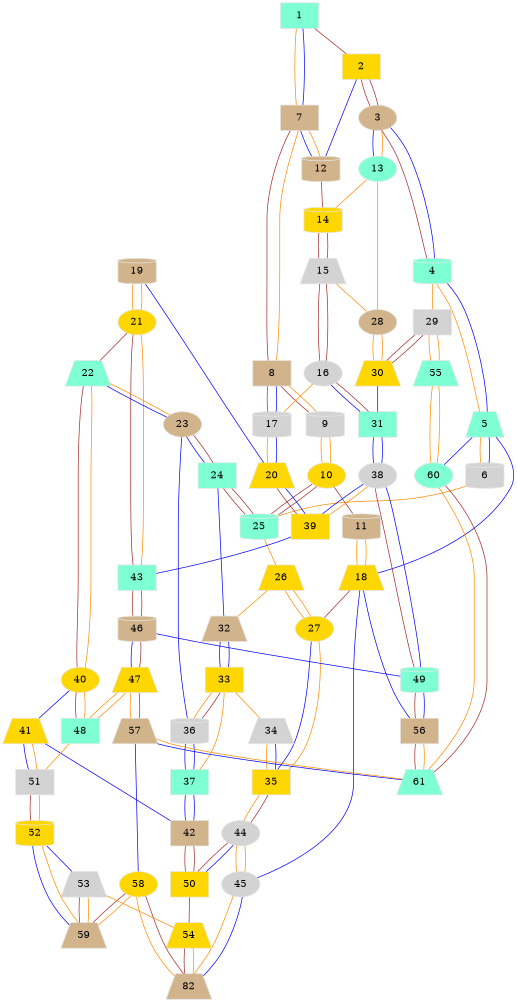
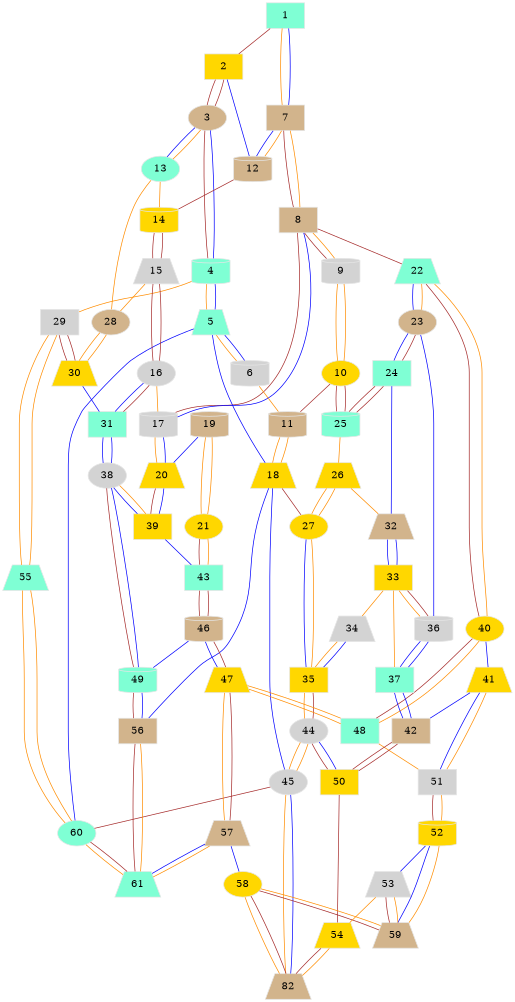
edge "21" -- "22": now "8" -- "22"
edge "6" -- "25": now "6" -- "11"
edge "45" -- "60": added
